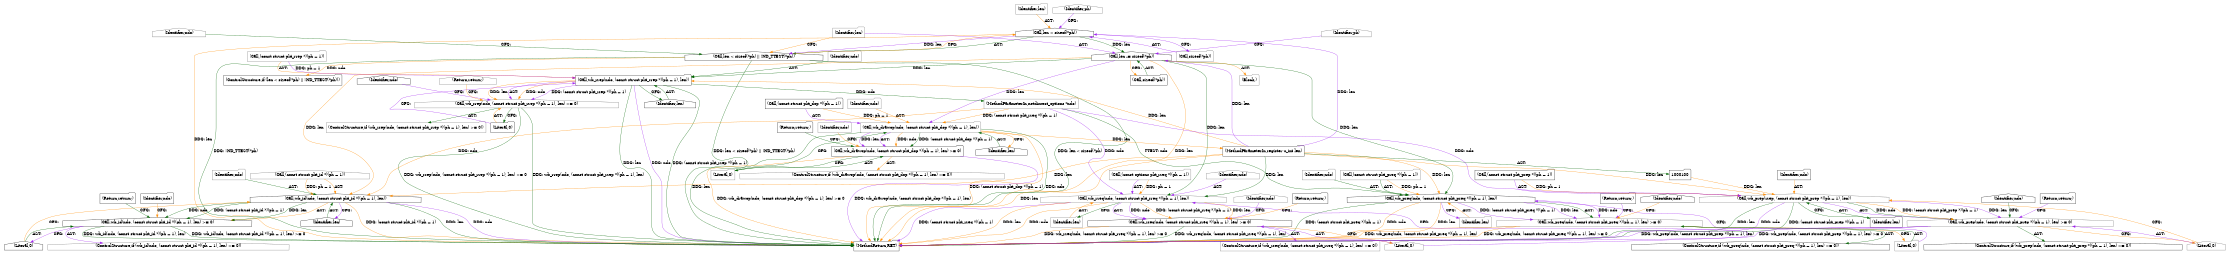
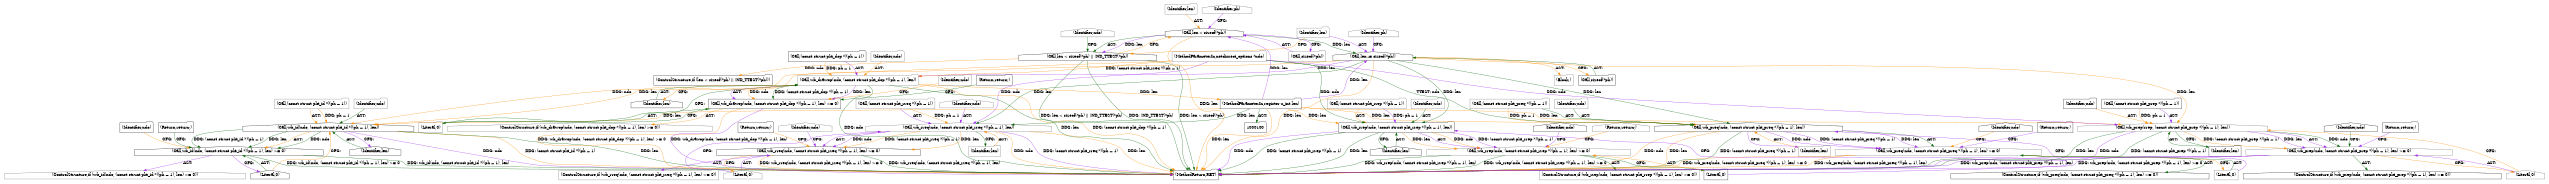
edge "(Call,wb_rrep(ndo, (const struct pkt_rrep *)(ph + 1), len))" -> "(MethodParameterIn,netdissect_options *ndo)": reversed
node "(Call,(const struct pkt_id *)(ph + 1))": shape house -> folder
node "(Call,(const options pkt_rreq *)(ph + 1))": label "(Call,(const options pkt_rreq *)(ph + 1))" -> "(Call,(const struct pkt_rreq *)(ph + 1))"
edge "1000100" -> "(Call,wb_prep(rrep, (const struct pkt_prep *)(ph + 1), len))": now "(Call,len -= sizeof(*ph))" -> "(Call,wb_prep(rrep, (const struct pkt_prep *)(ph + 1), len))"
